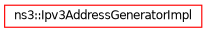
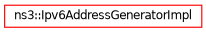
node "ns3::Ipv3AddressGeneratorImpl": label "ns3::Ipv3AddressGeneratorImpl" -> "ns3::Ipv6AddressGeneratorImpl"
